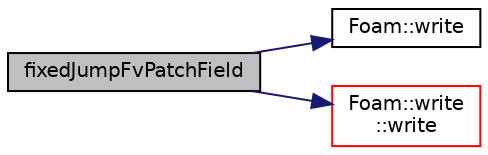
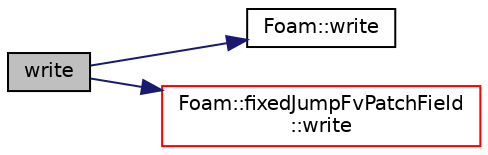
node "fixedJumpFvPatchField": label "fixedJumpFvPatchField" -> "write"
node "Foam::write ::write": label "Foam::write ::write" -> "Foam::fixedJumpFvPatchField ::write"
